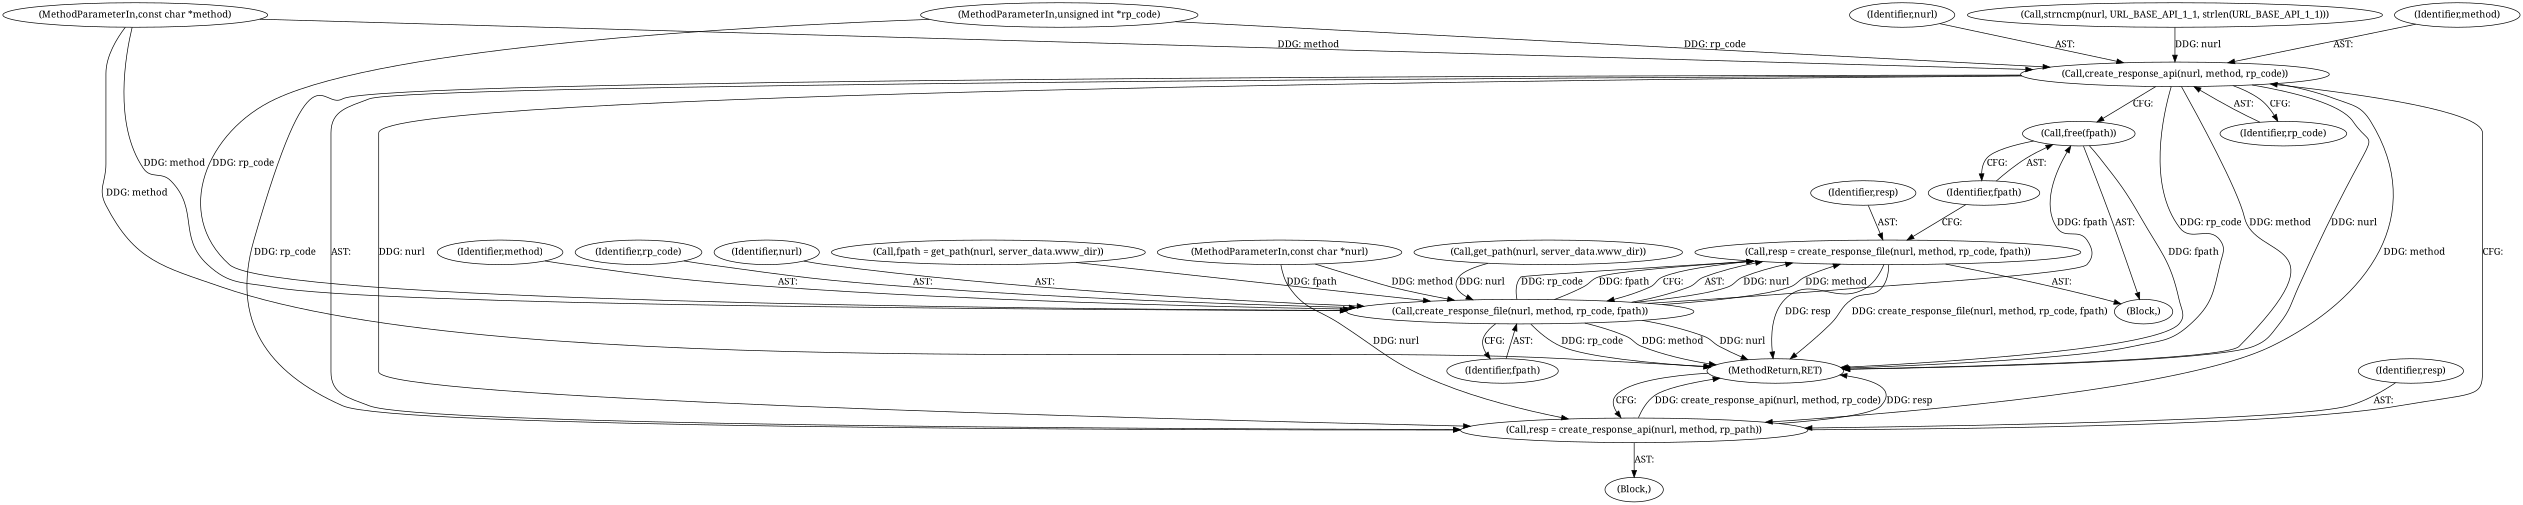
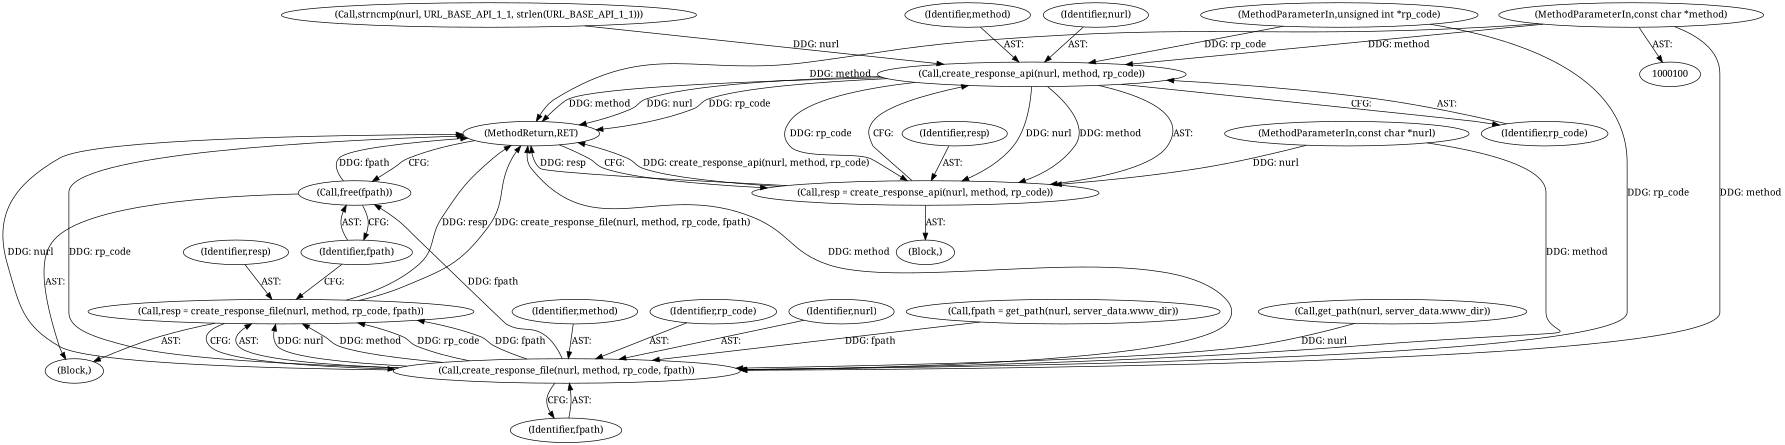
node "1000100": added
edge "(Call,create_response_api(nurl, method, rp_code))" -> "(Call,free(fpath))": now "(MethodReturn,RET)" -> "(Call,free(fpath))"
node "(Call,resp = create_response_api(nurl, method, rp_path))": label "(Call,resp = create_response_api(nurl, method, rp_path))" -> "(Call,resp = create_response_api(nurl, method, rp_code))"
